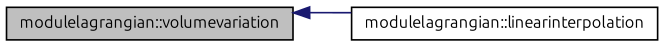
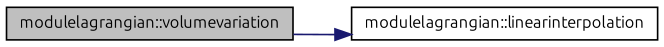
edge "modulelagrangian::linearinterpolation" -> "modulelagrangian::volumevariation": reversed
